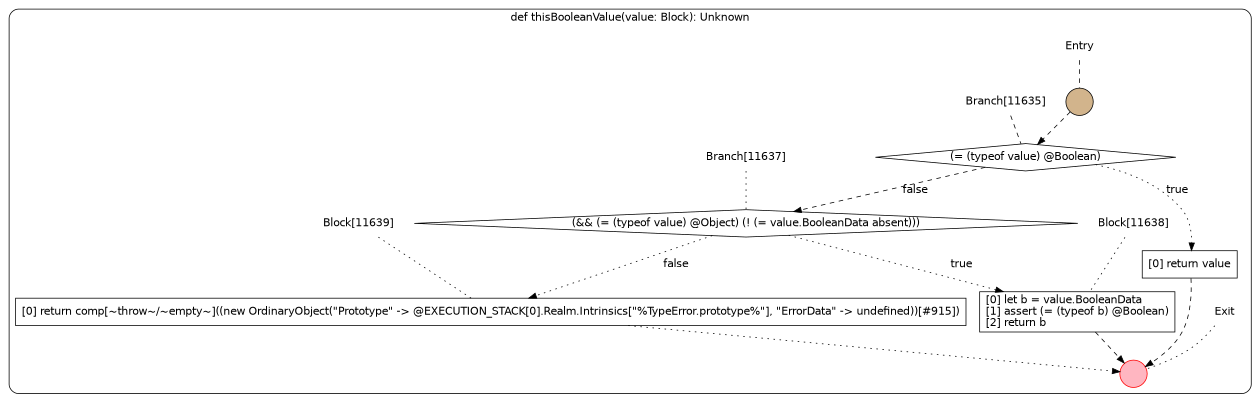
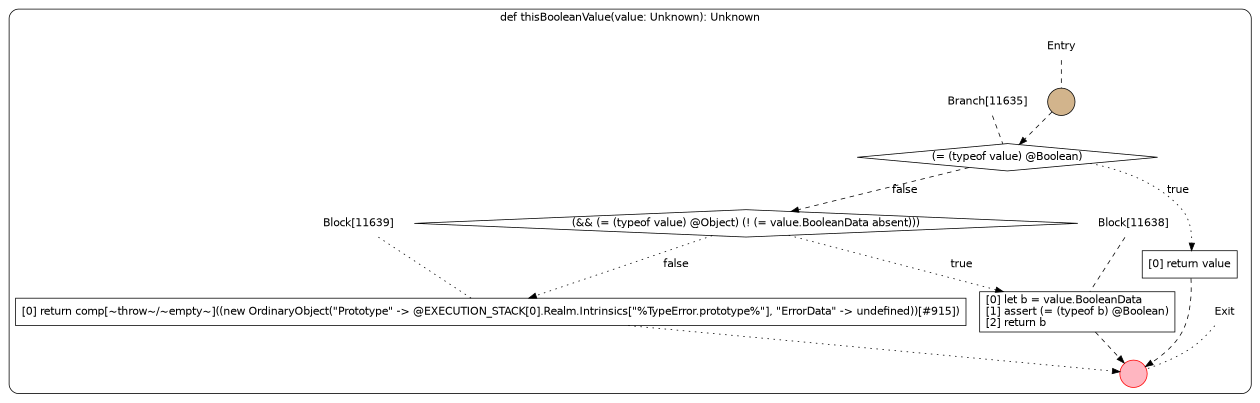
cluster "def thisBooleanValue(value: Block): Unknown": label "def thisBooleanValue(value: Block): Unknown" -> "def thisBooleanValue(value: Unknown): Unknown"
node "Branch[11637]": removed
edge "Block[11638]" -- "[0] let b = value.BooleanData": style dotted -> dashed
